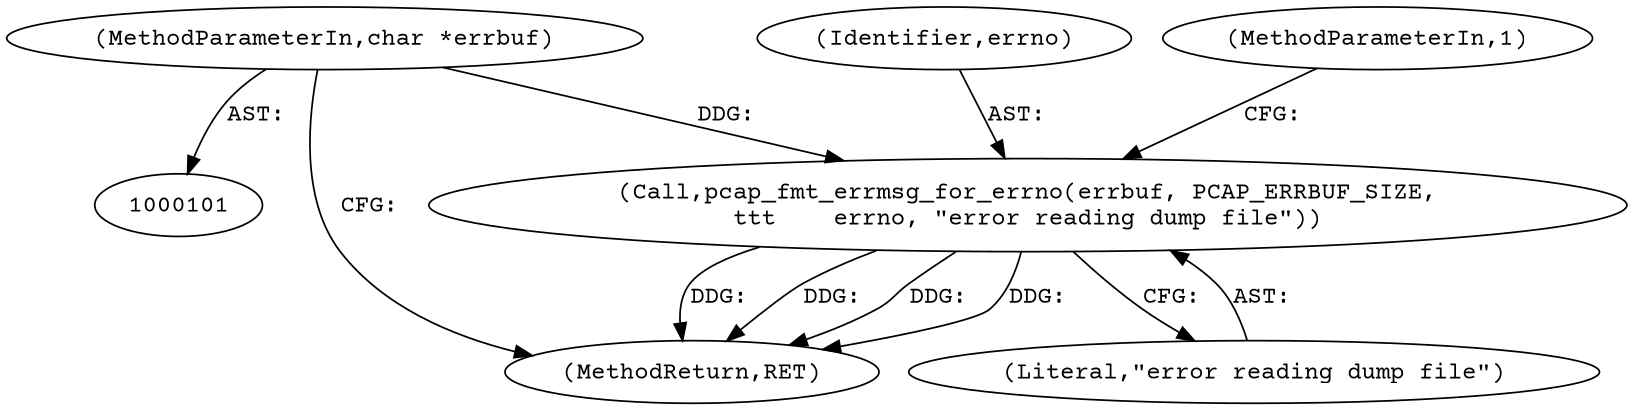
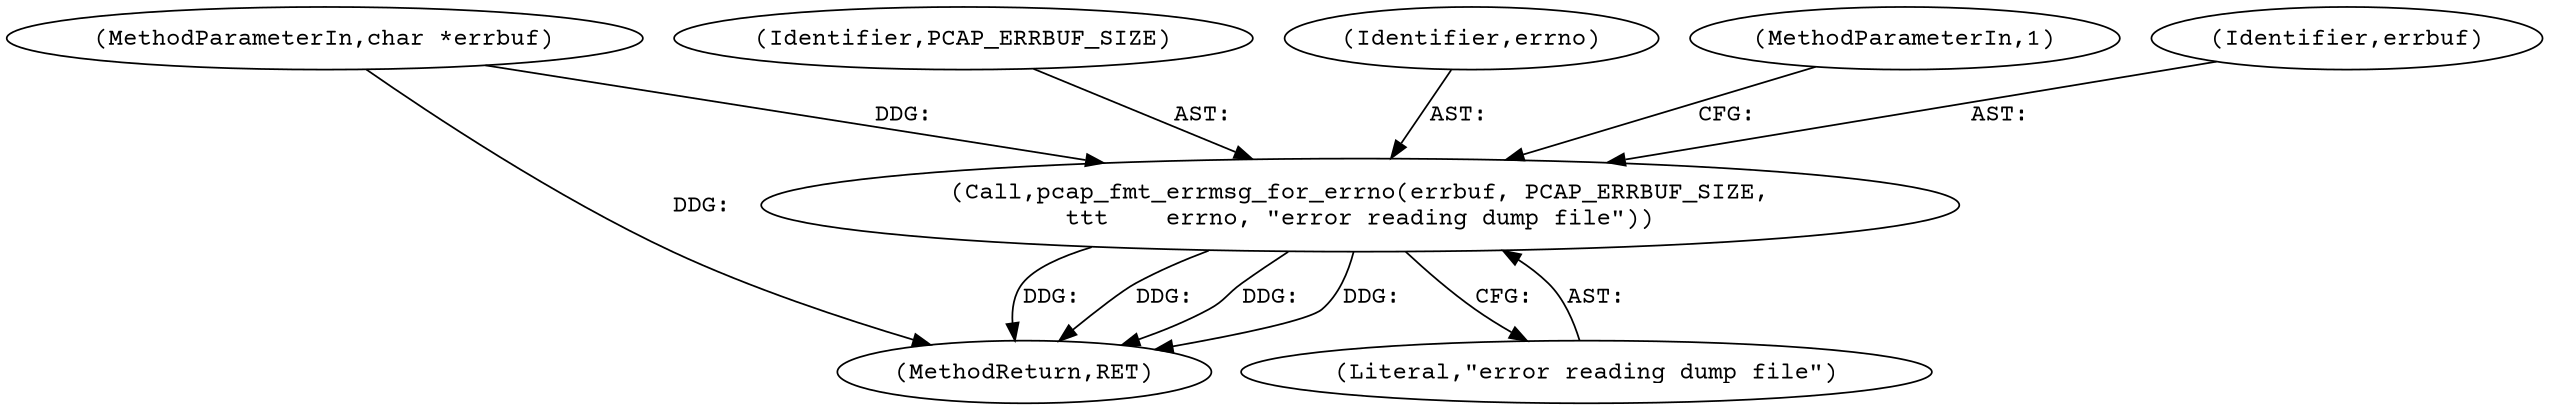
node "(Identifier,PCAP_ERRBUF_SIZE)": added
node "(Identifier,errbuf)": added
node "1000101": removed
edge "(MethodParameterIn,char *errbuf)" -> "(MethodReturn,RET)": label "CFG: " -> "DDG: "
